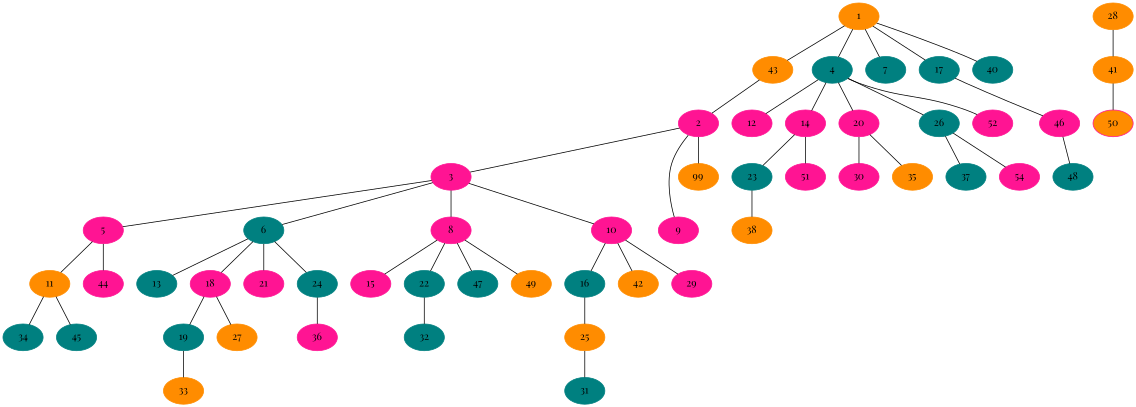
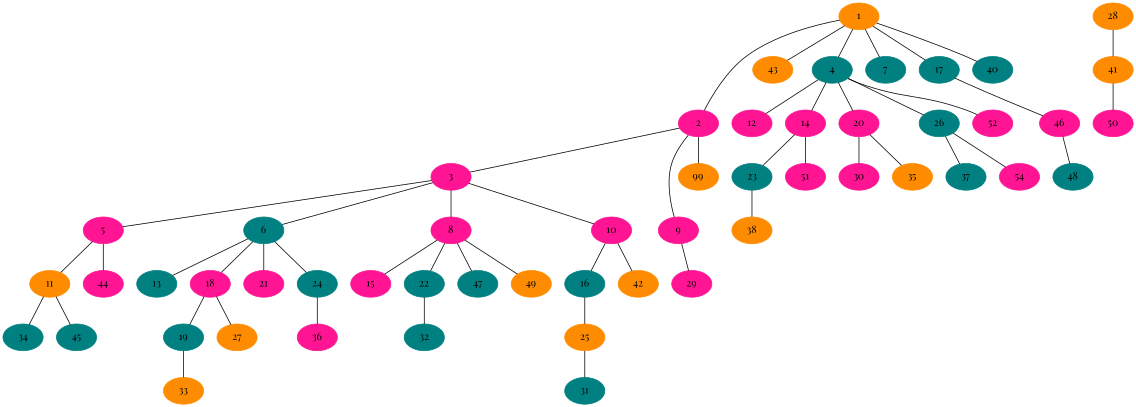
edge "43" -- "2": now "1" -- "2"
node "50": fillcolor darkorange -> deeppink
edge "10" -- "29": now "9" -- "29"
